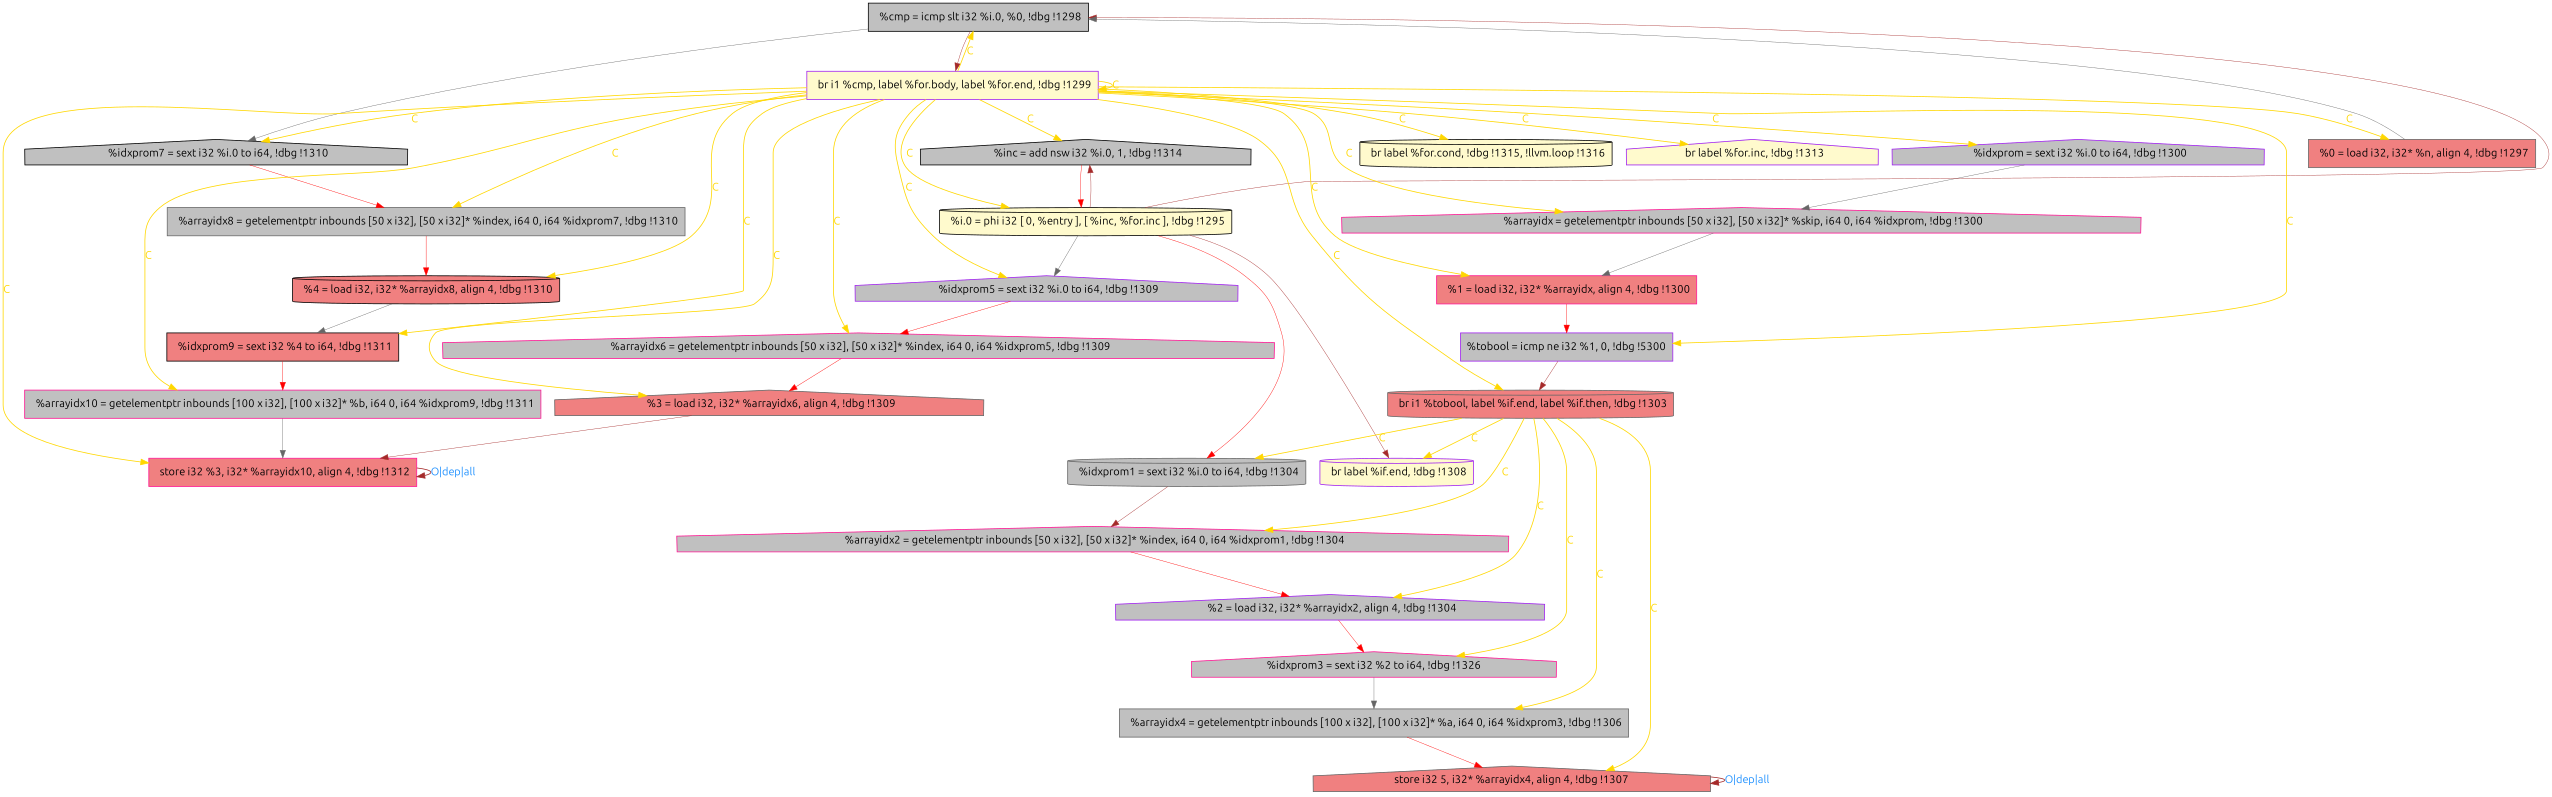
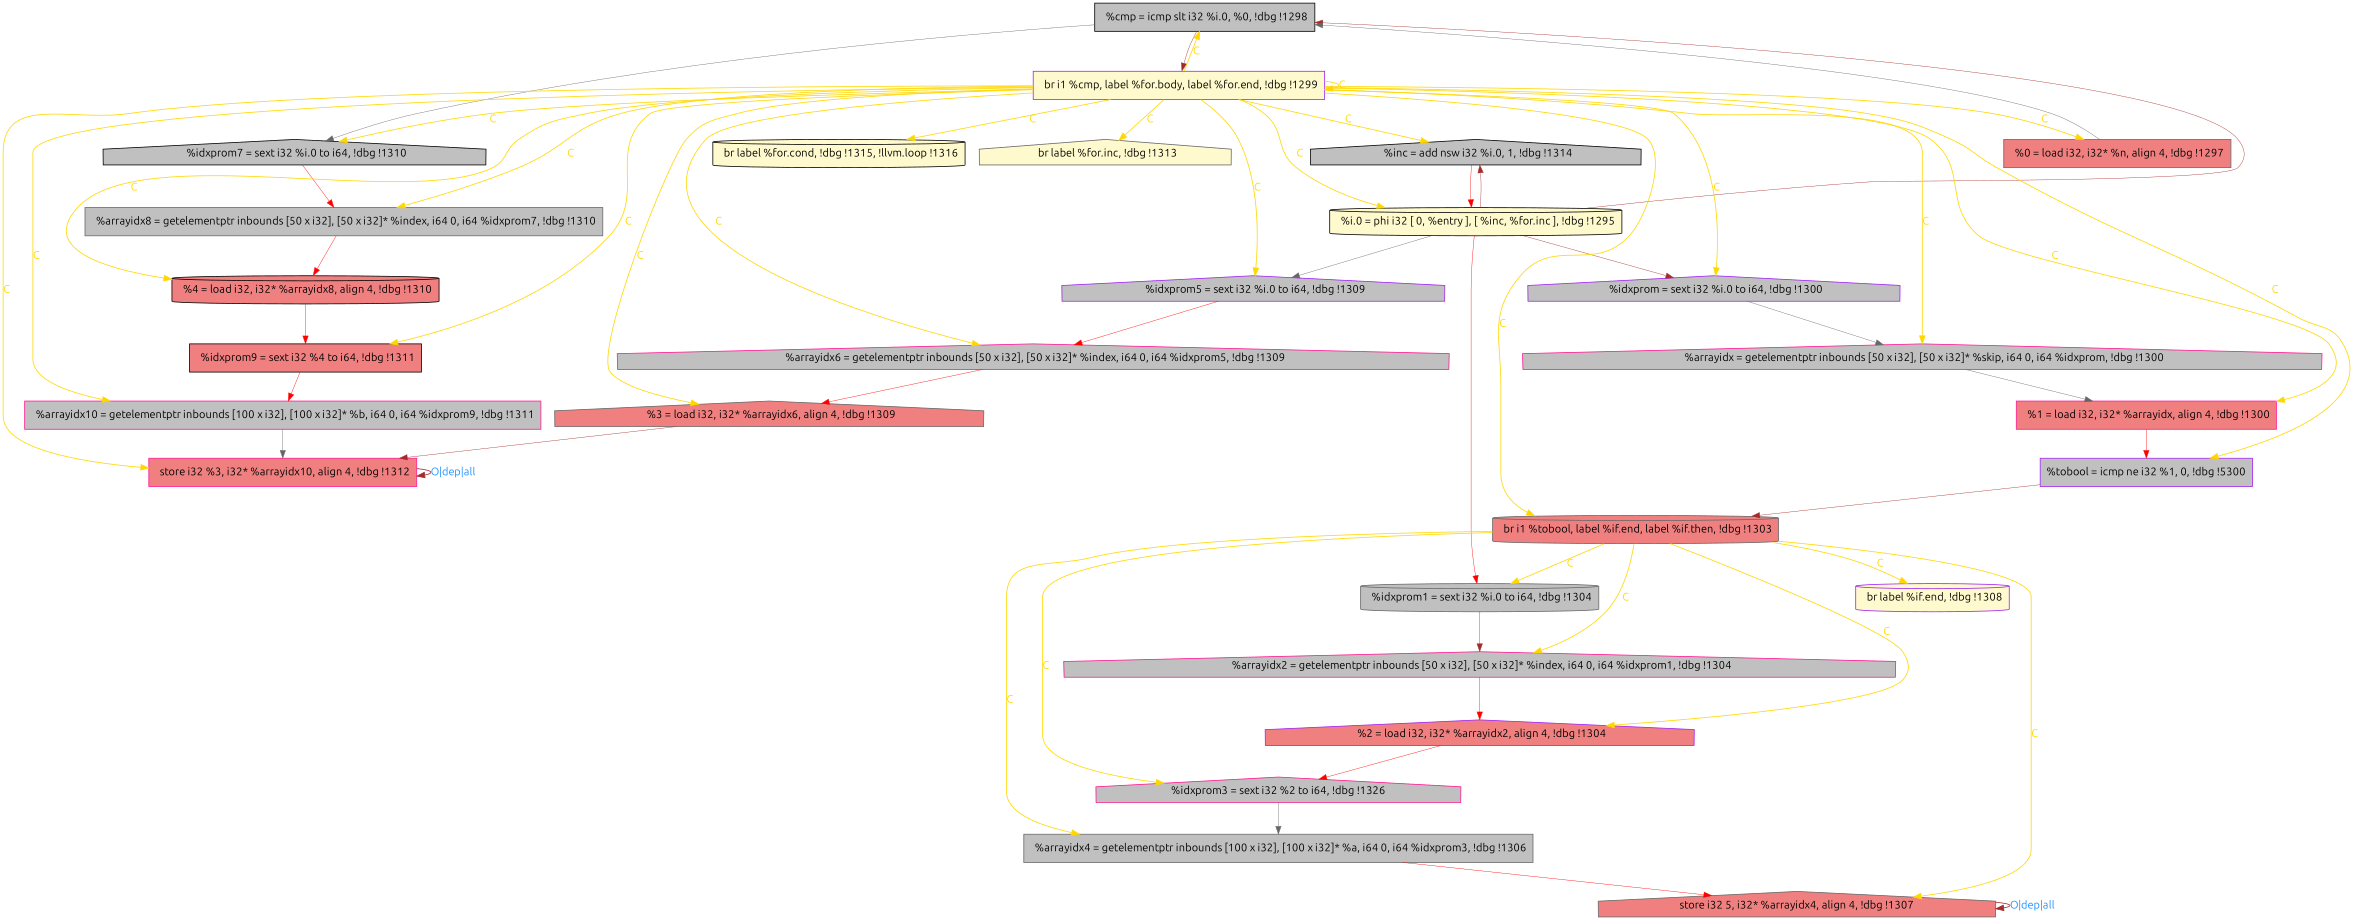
node "br label %for.inc, !dbg !1313": color purple -> gray40
edge "%4 = load i32, i32* %arrayidx8, align 4, !dbg !1310" -> "%idxprom9 = sext i32 %4 to i64, !dbg !1311": color gray40 -> red
edge "%i.0 = phi i32 [ 0, %entry ], [ %inc, %for.inc ], !dbg !1295" -> "br label %if.end, !dbg !1308": now "%i.0 = phi i32 [ 0, %entry ], [ %inc, %for.inc ], !dbg !1295" -> "%idxprom = sext i32 %i.0 to i64, !dbg !1300"
node "%2 = load i32, i32* %arrayidx2, align 4, !dbg !1304": fillcolor grey -> lightcoral
